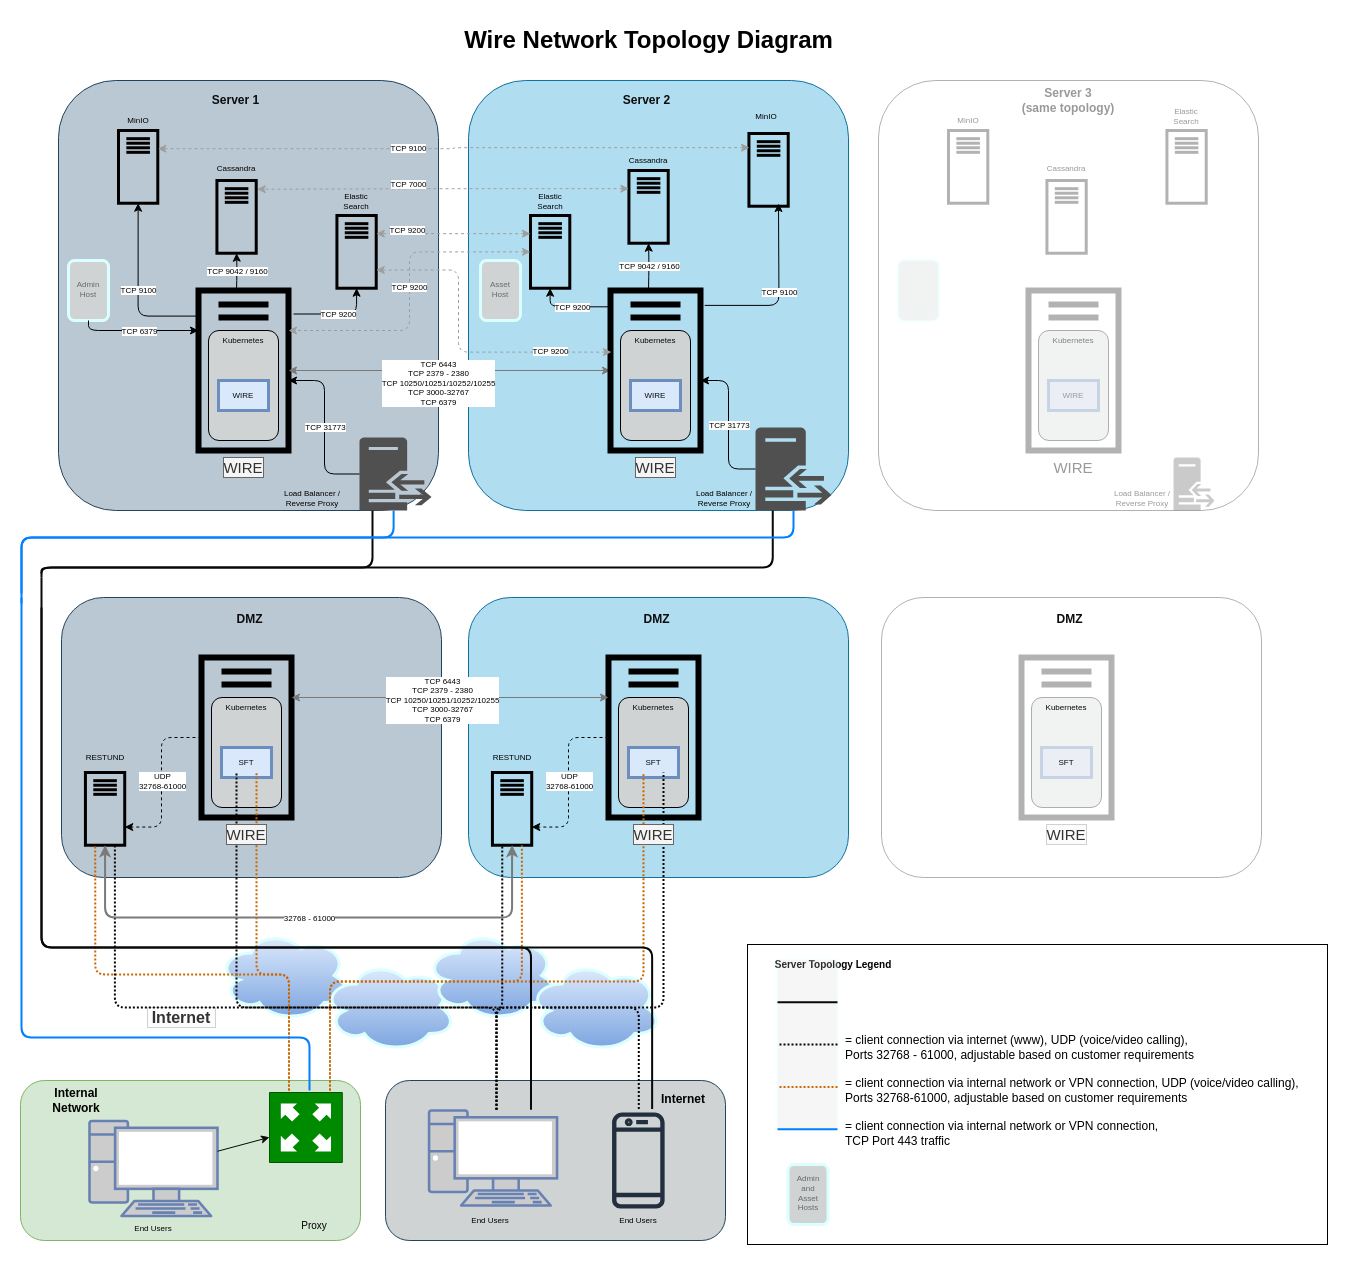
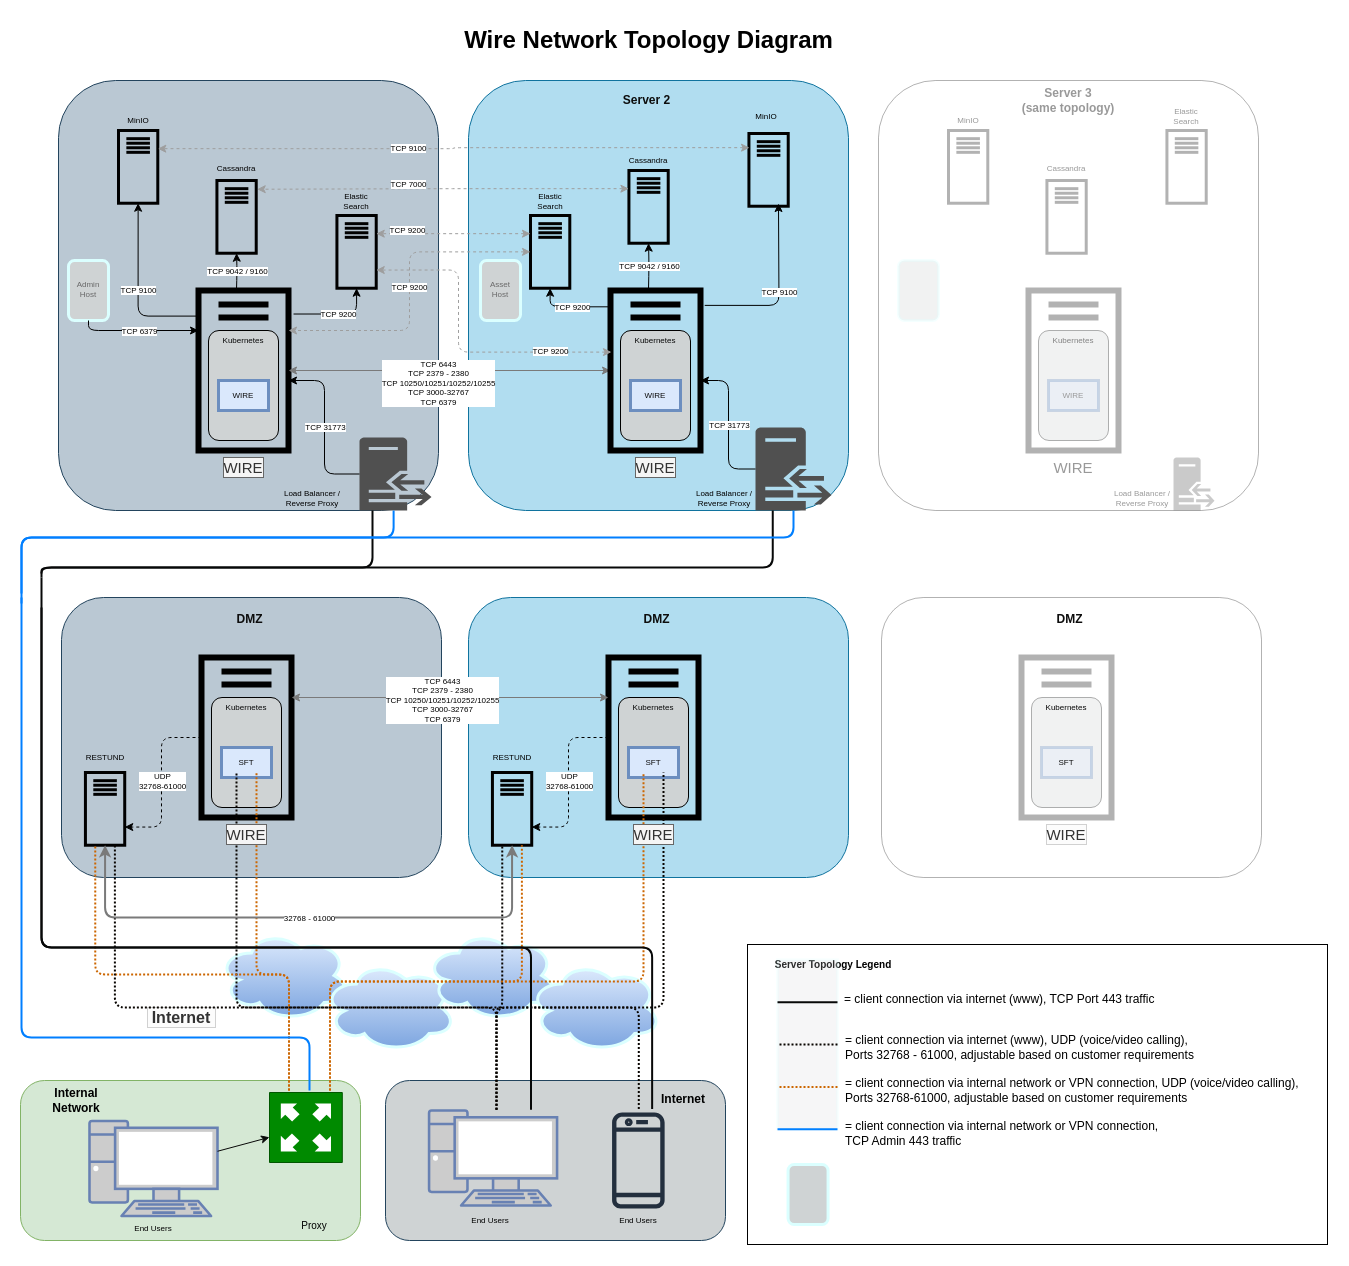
node "Server 1": removed
node "= client connection via internet (www), TCP Port 443 traffic": added
node "= client connection via internal network or VPN connection, TCP Port 443 traffic": label "= client connection via internal network or VPN connection, TCP Port 443 traffic" -> "= client connection via internal network or VPN connection, TCP Admin 443 traffic"
node "Admin and Asset Hosts": removed
